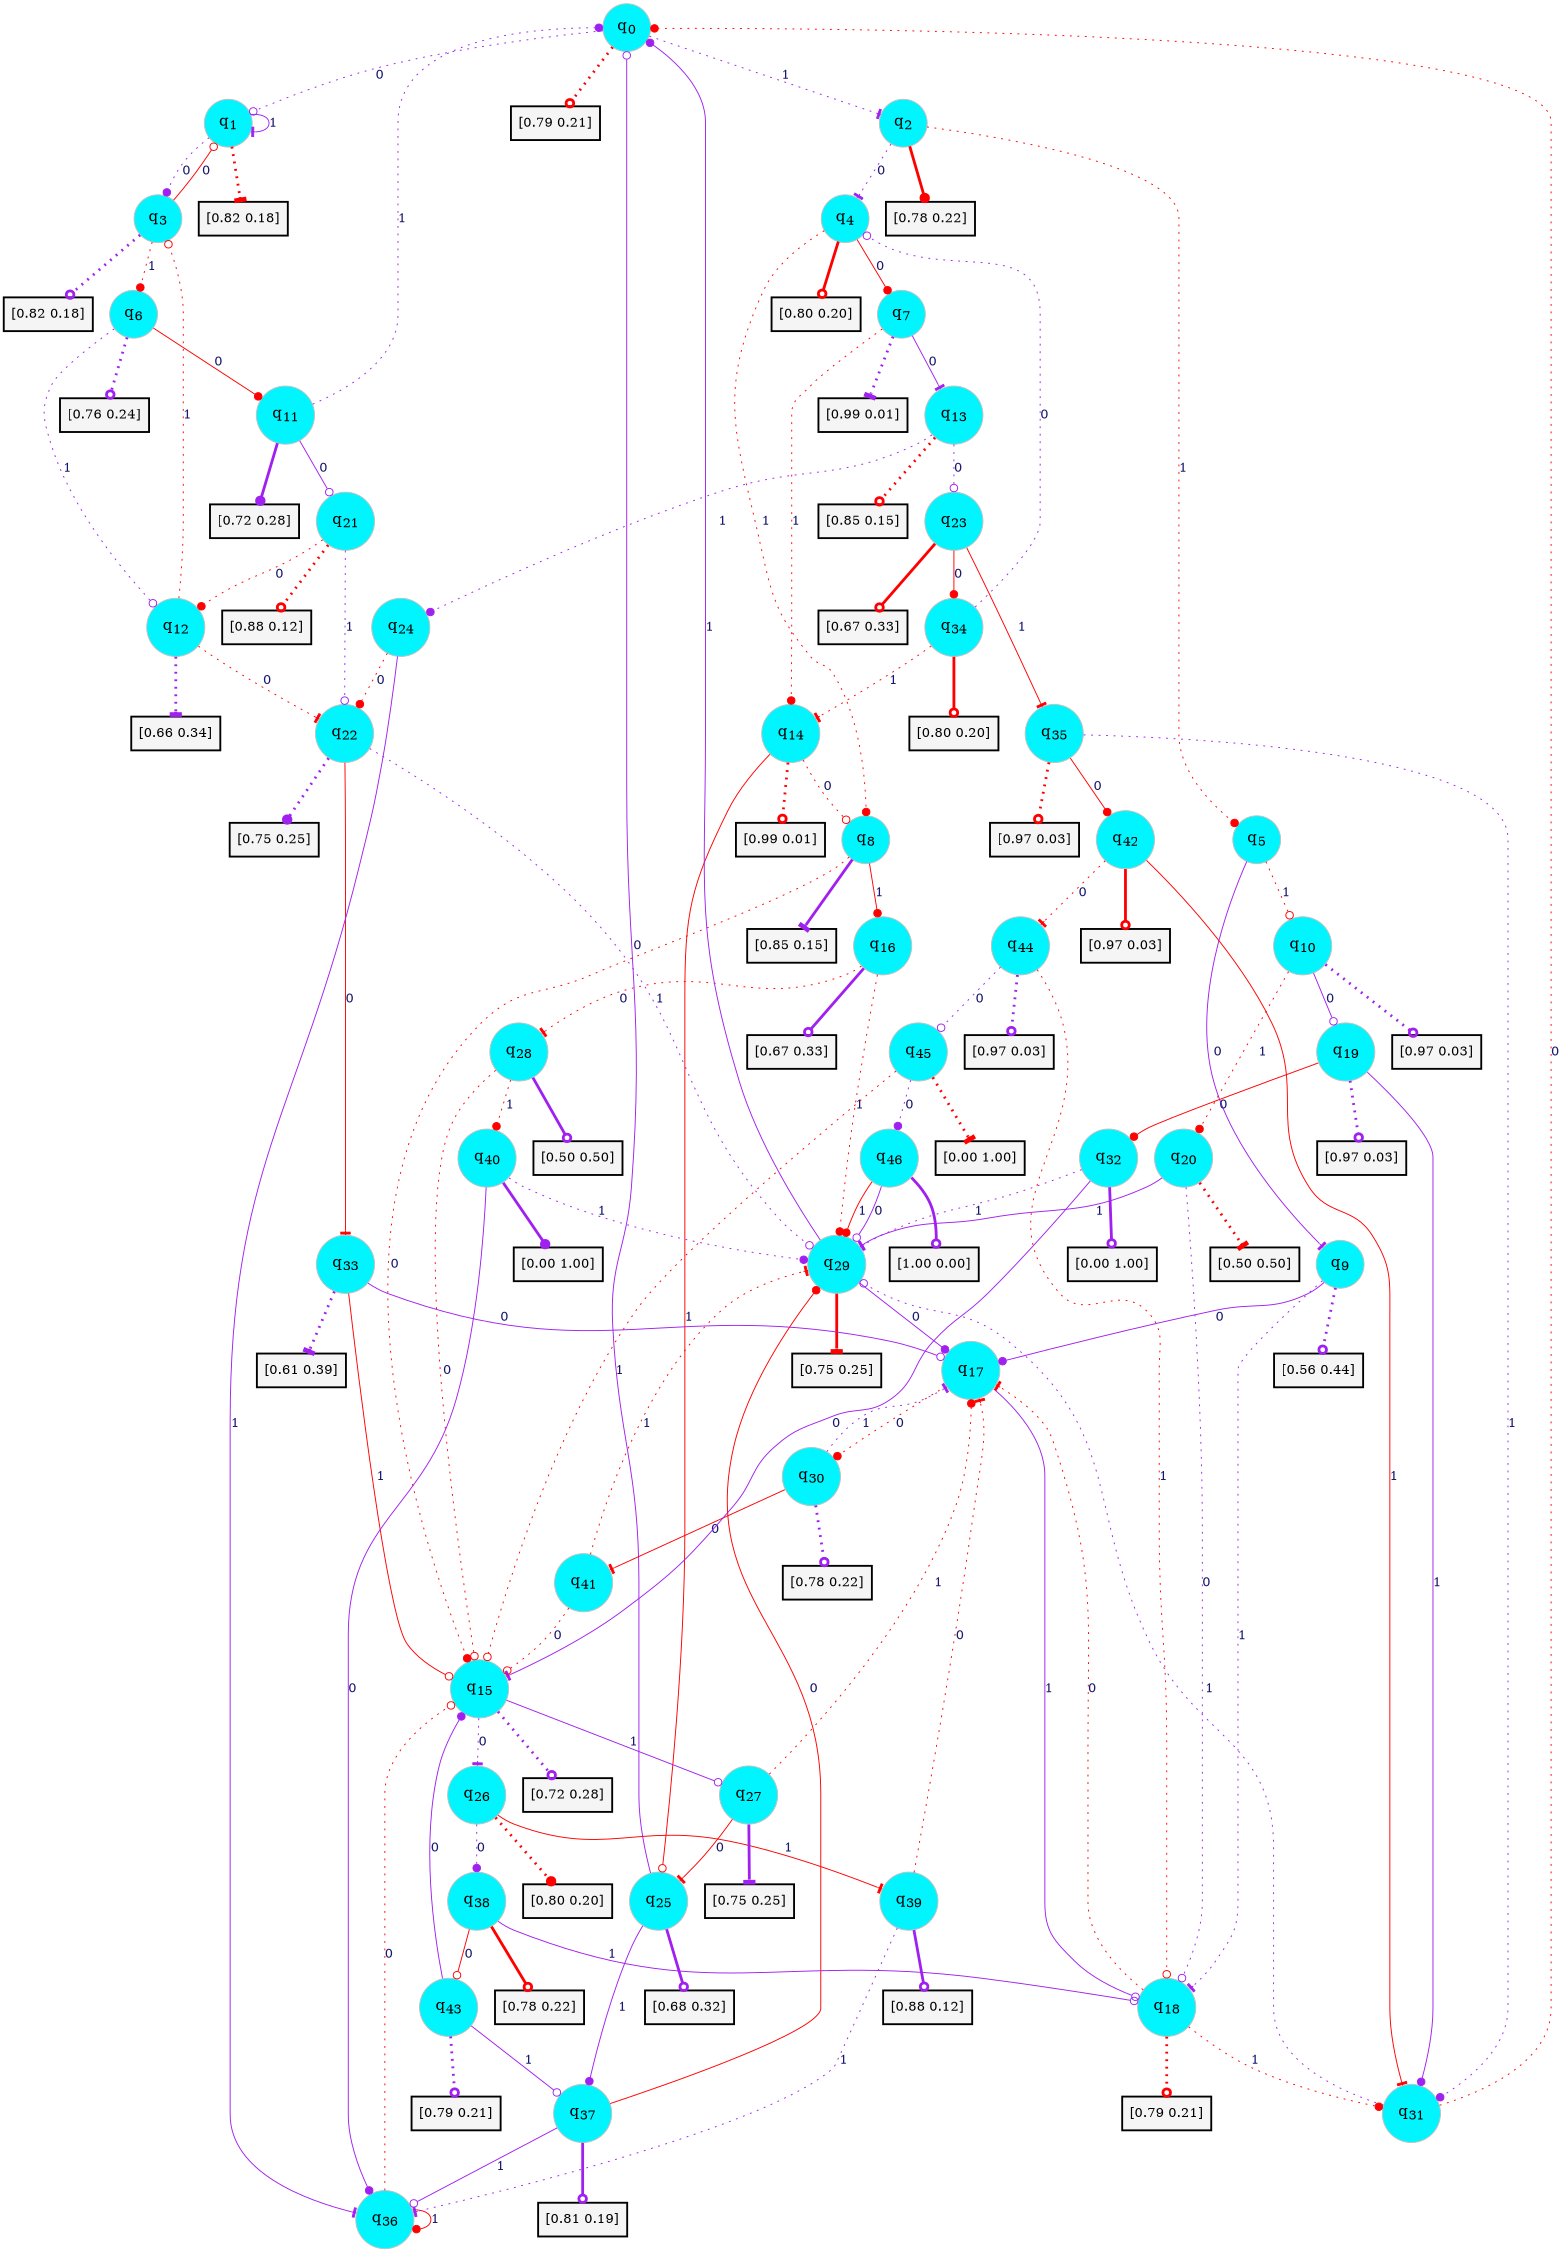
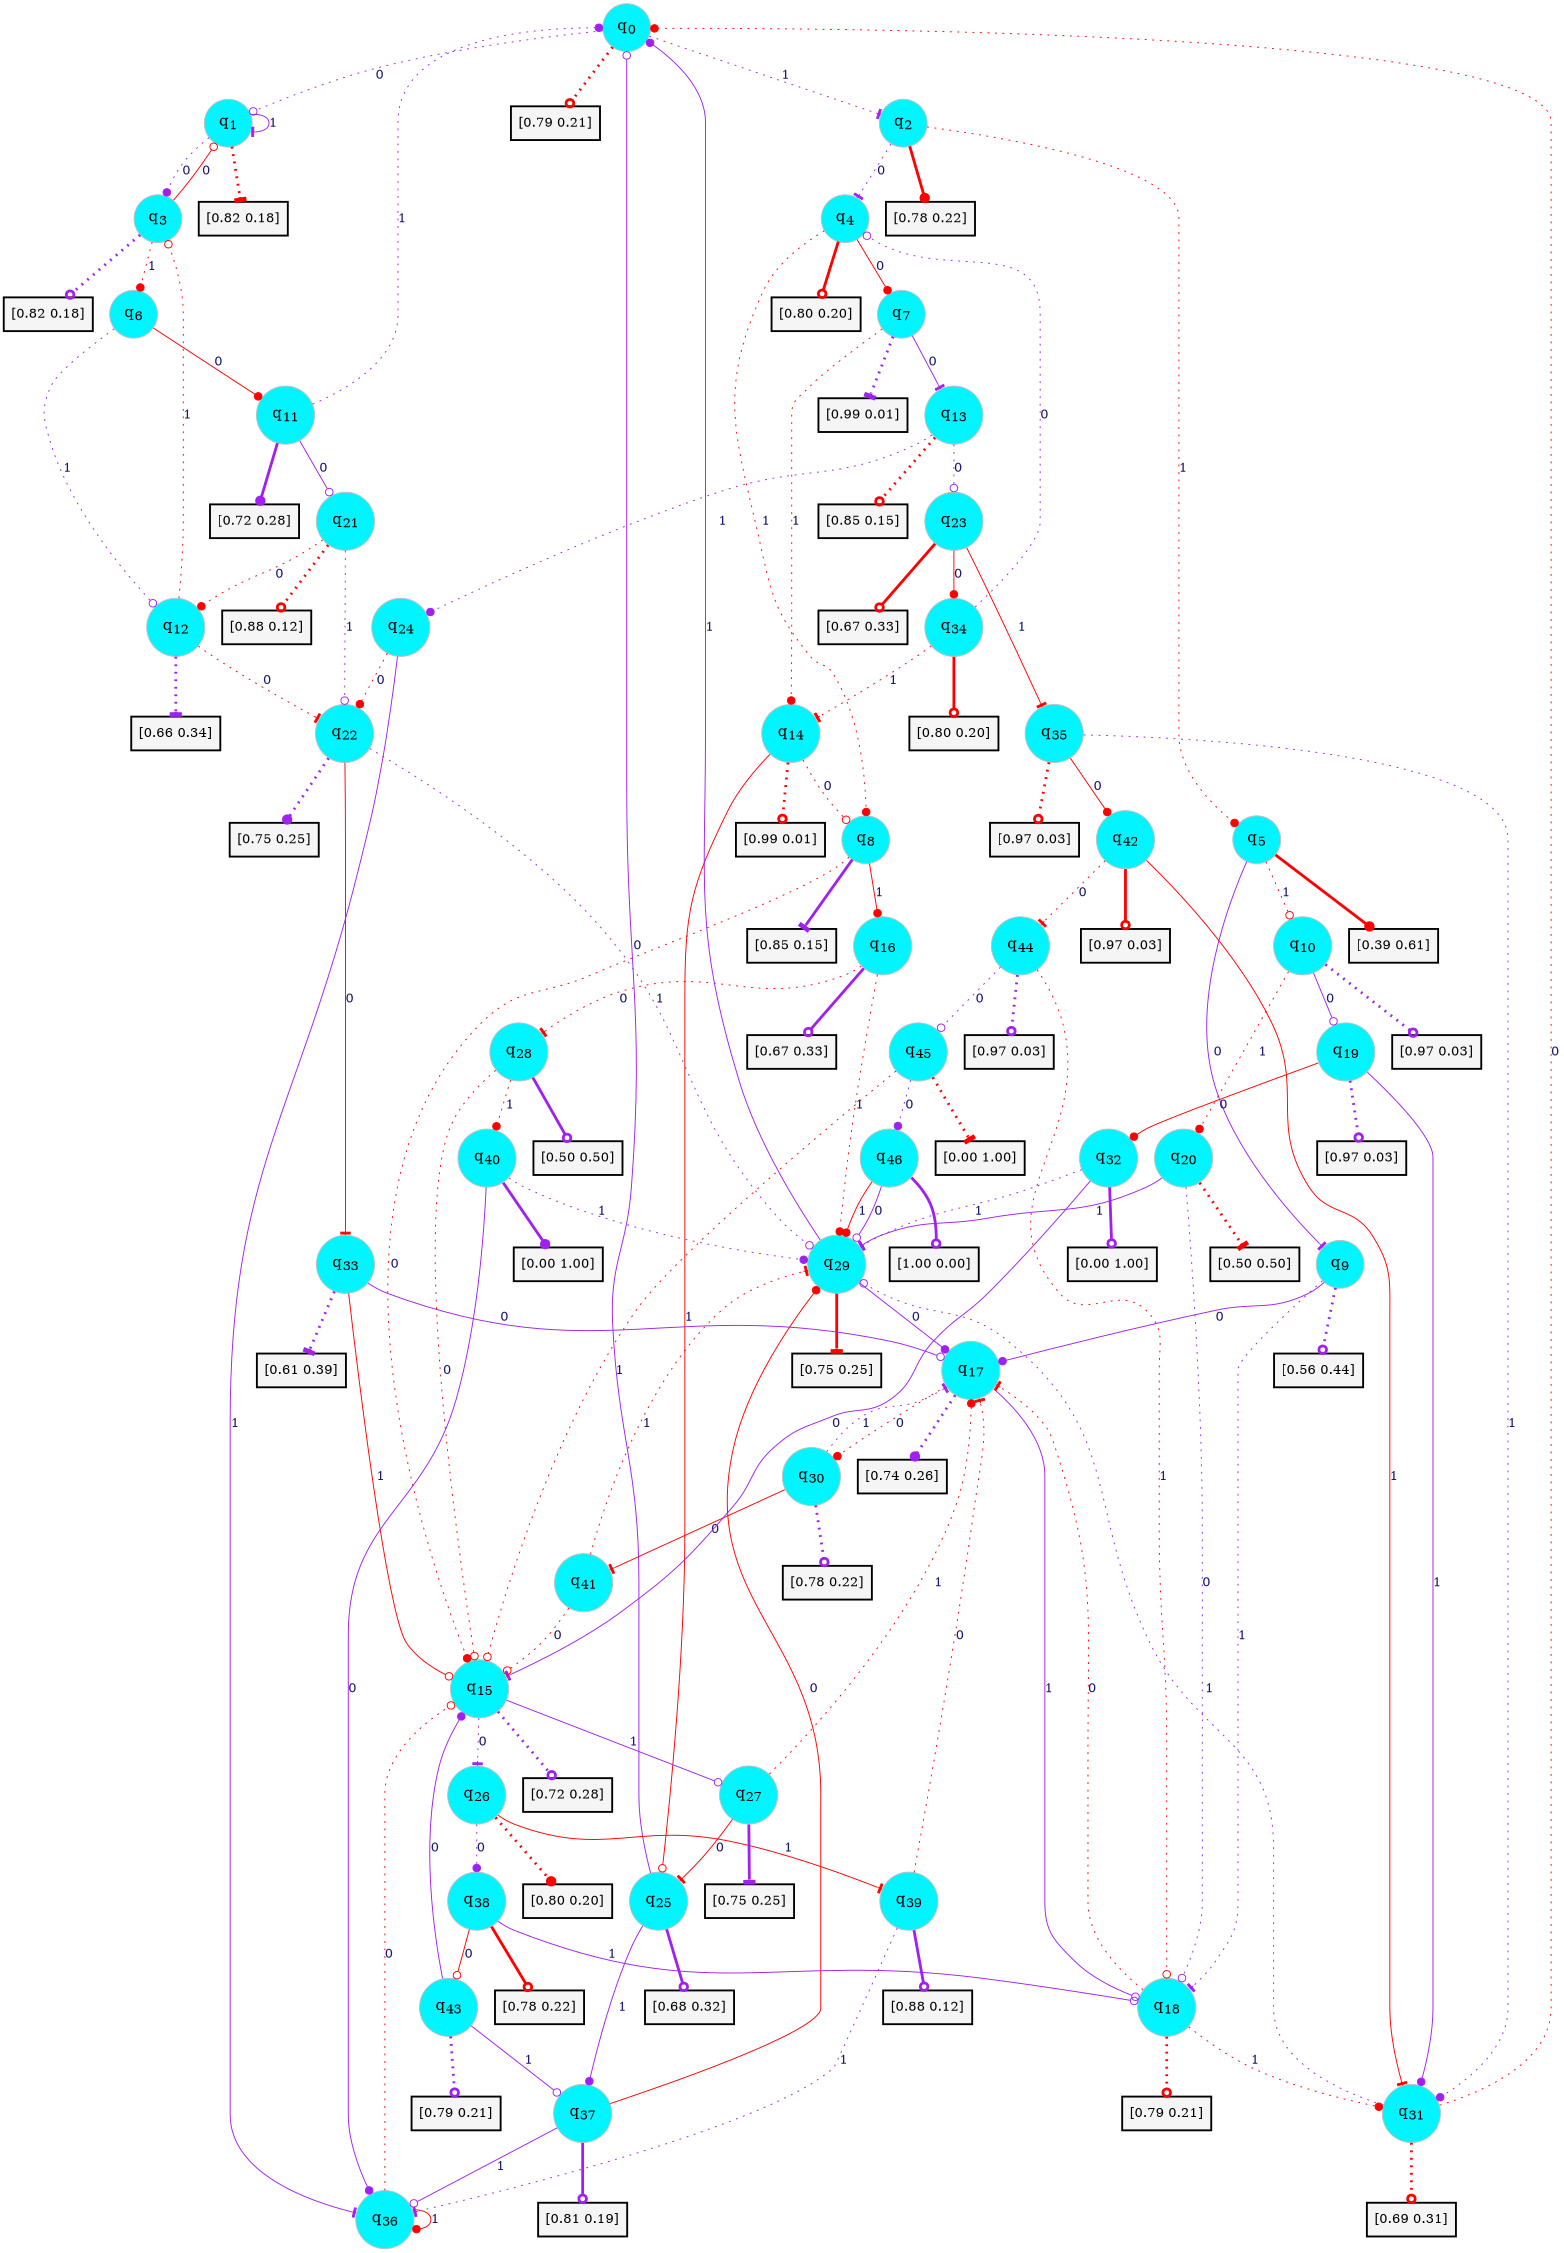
node "[0.76 0.24]": removed
node "[0.39 0.61]": added
node "[0.74 0.26]": added
node "[0.69 0.31]": added
